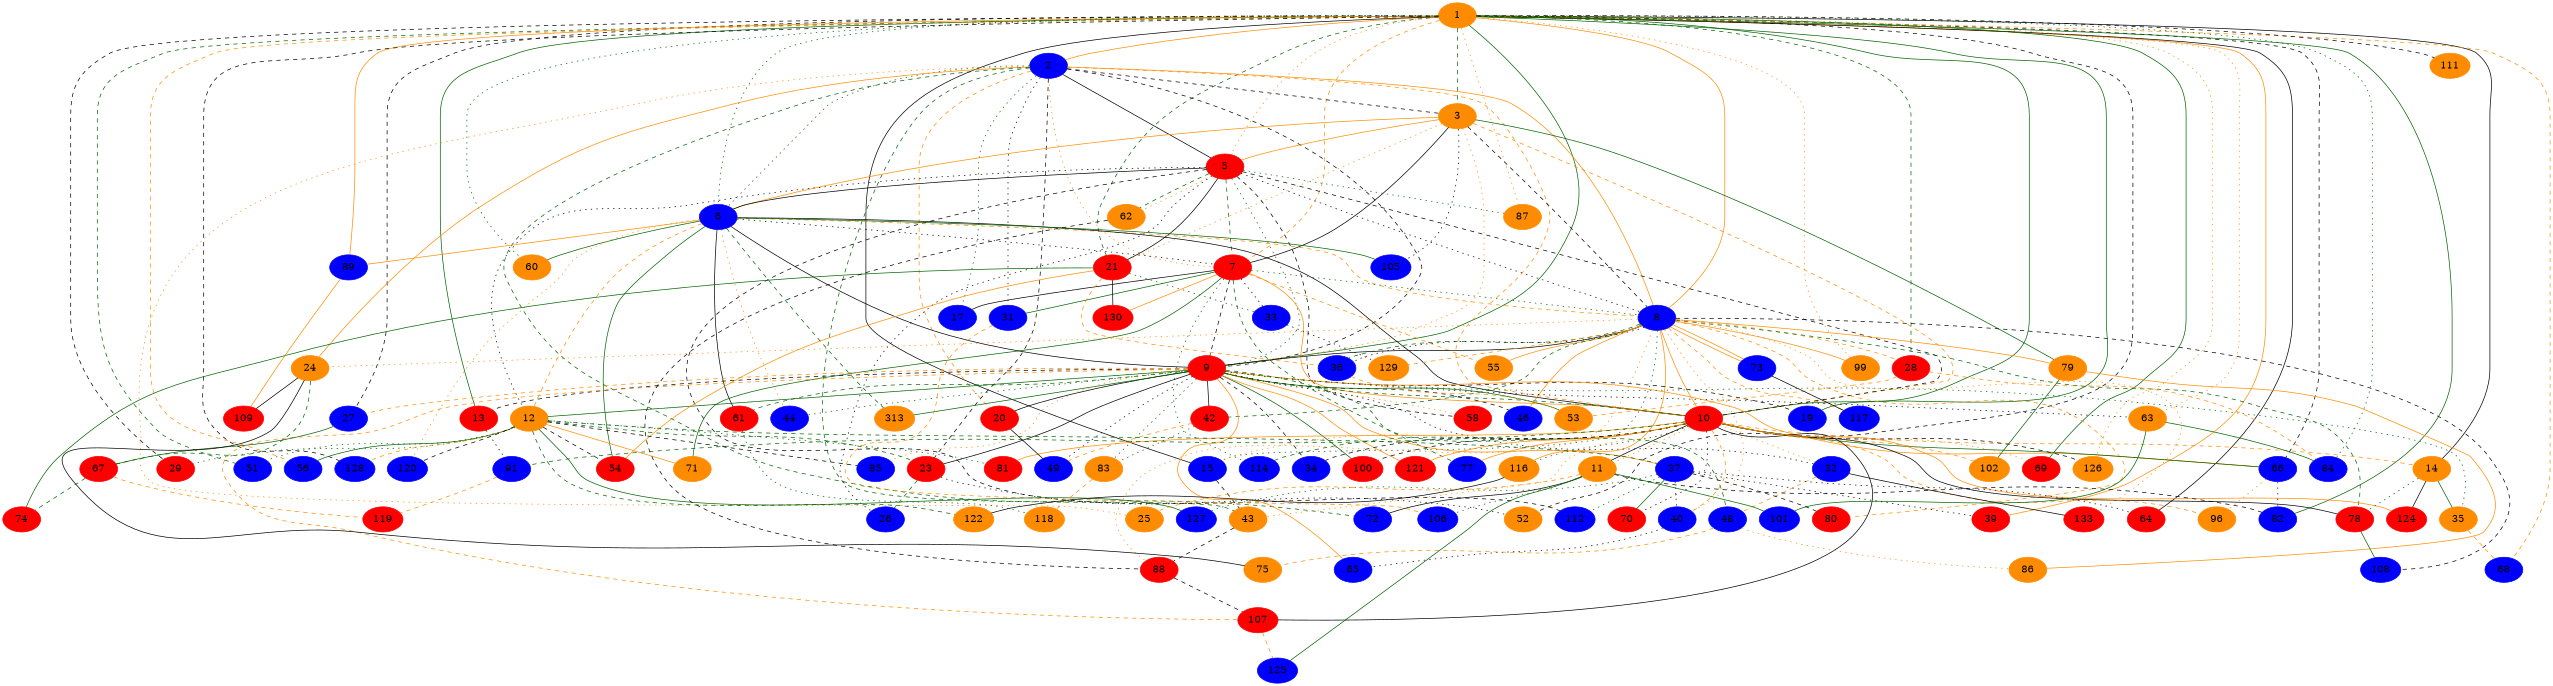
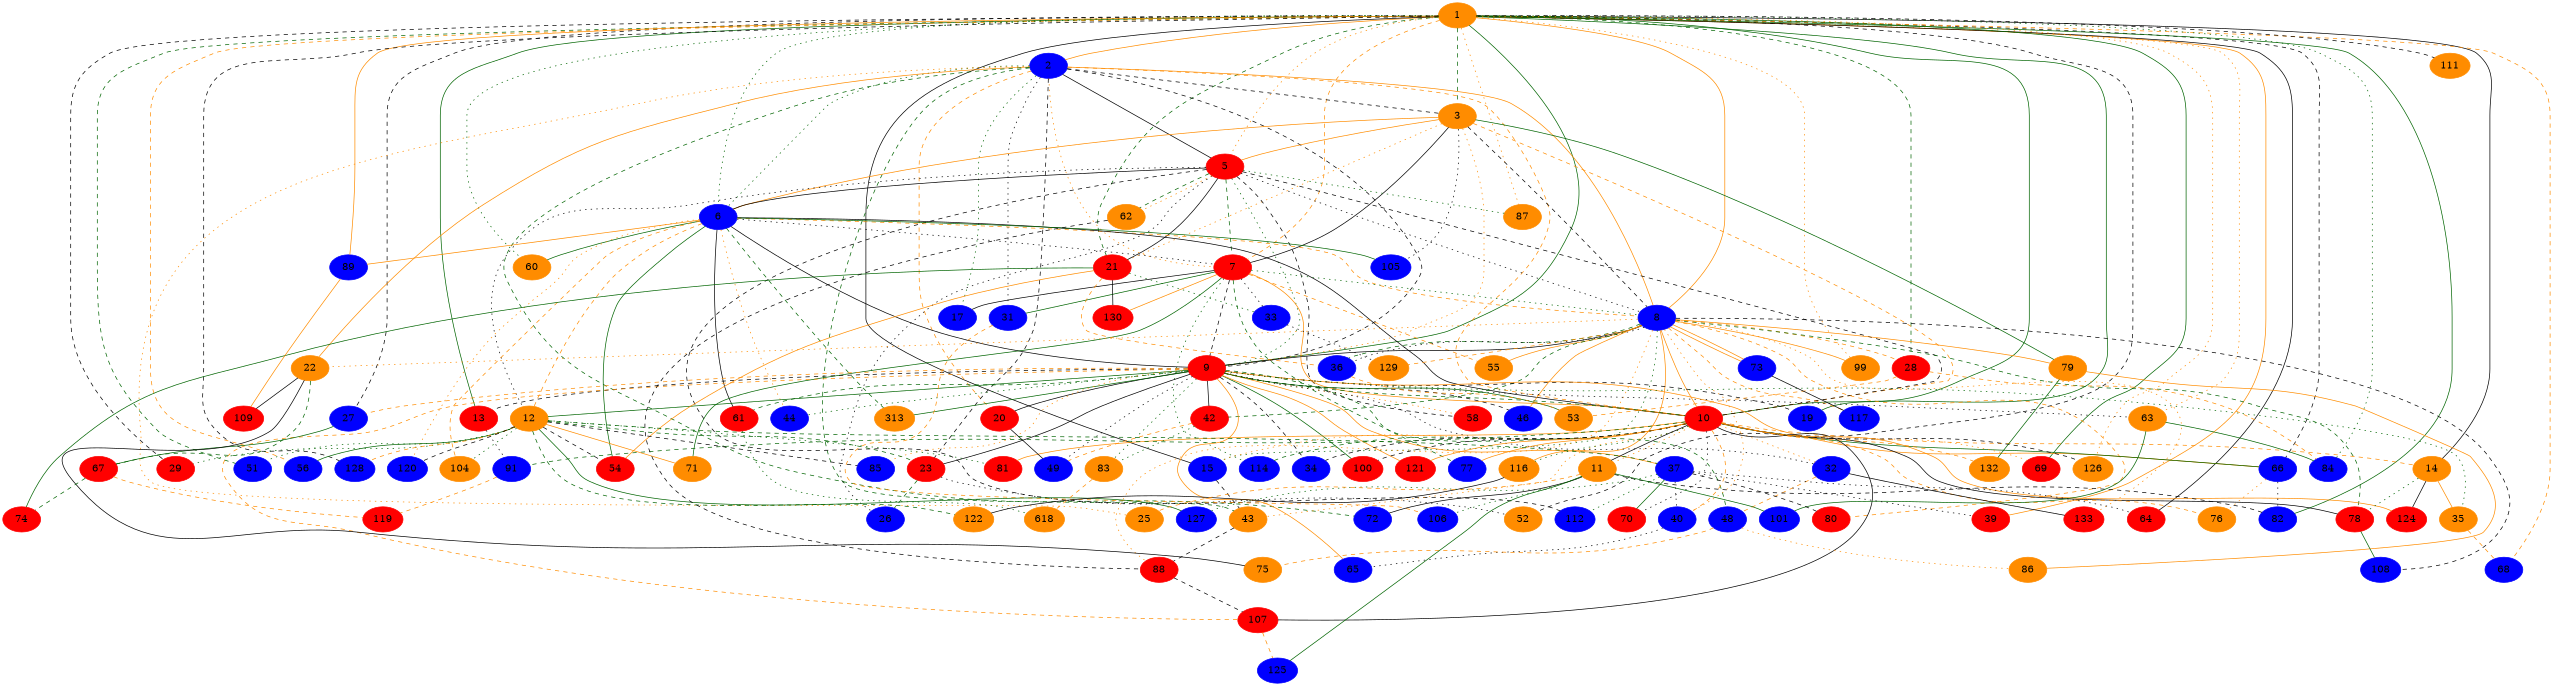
node "24": label "24" -> "22"
node "104": added
node "102": label "102" -> "132"
edge "14" -- "35": color darkgreen -> darkorange
node "118": label "118" -> "618"
node "96": label "96" -> "76"
